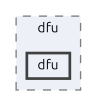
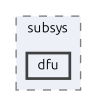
cluster "dfu": label "dfu" -> "subsys"
